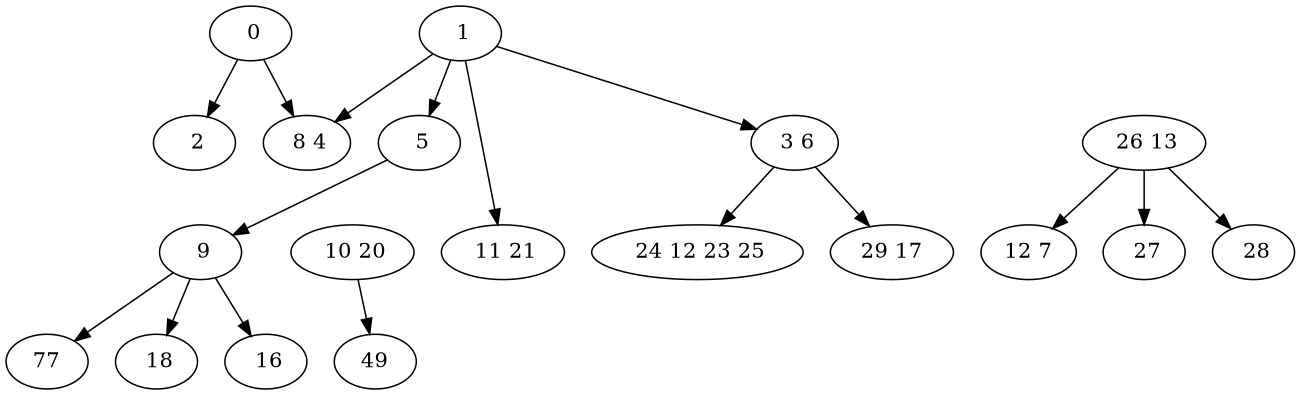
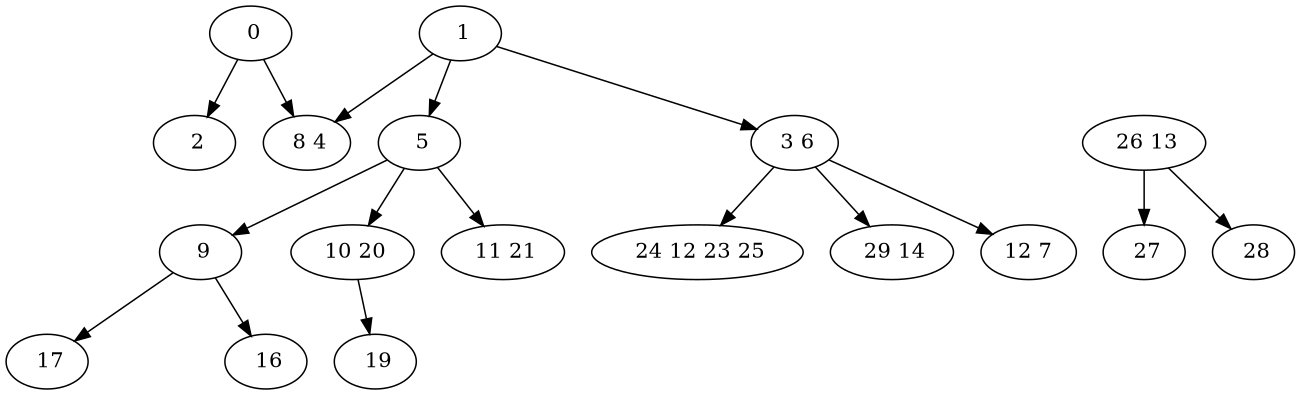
edge "1" -> "11 21": now "5" -> "11 21"
edge "5" -> "10 20": added
edge "26 13" -> "12 7": now "3 6" -> "12 7"
node "29 17": label "29 17" -> "29 14"
node "77": label "77" -> "17"
node "18": removed
node "49": label "49" -> "19"
